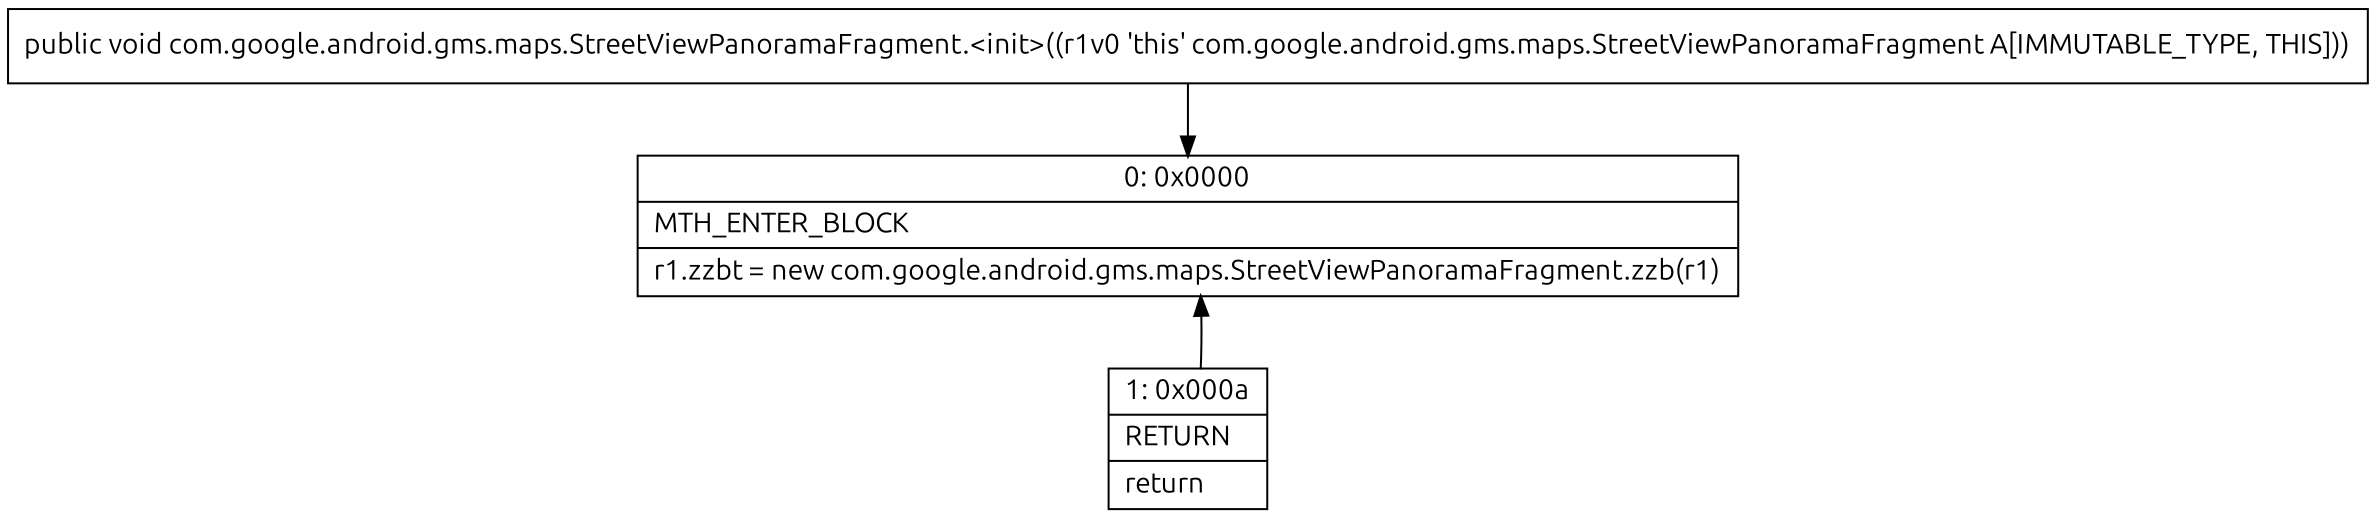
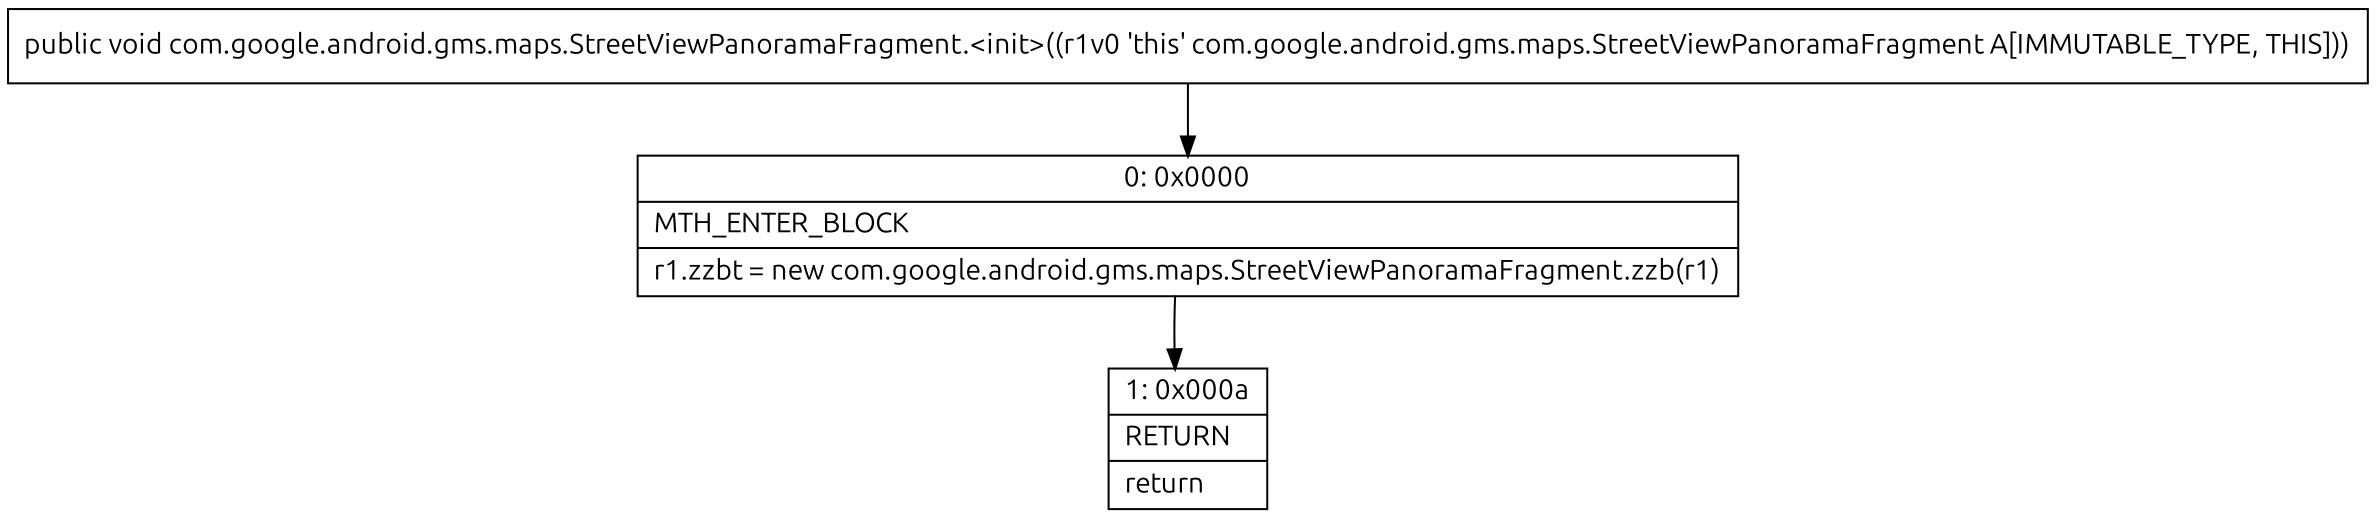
edge "1: 0x000a" -> "0: 0x0000": reversed
